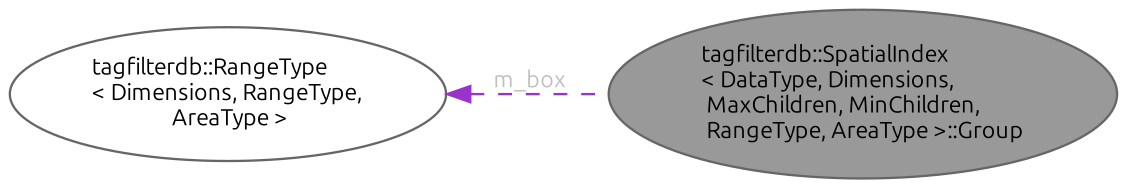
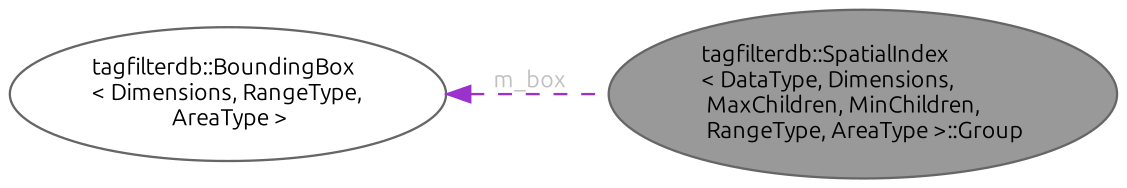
node "tagfilterdb::RangeType < Dimensions, RangeType, AreaType >": label "tagfilterdb::RangeType < Dimensions, RangeType, AreaType >" -> "tagfilterdb::BoundingBox < Dimensions, RangeType, AreaType >"
